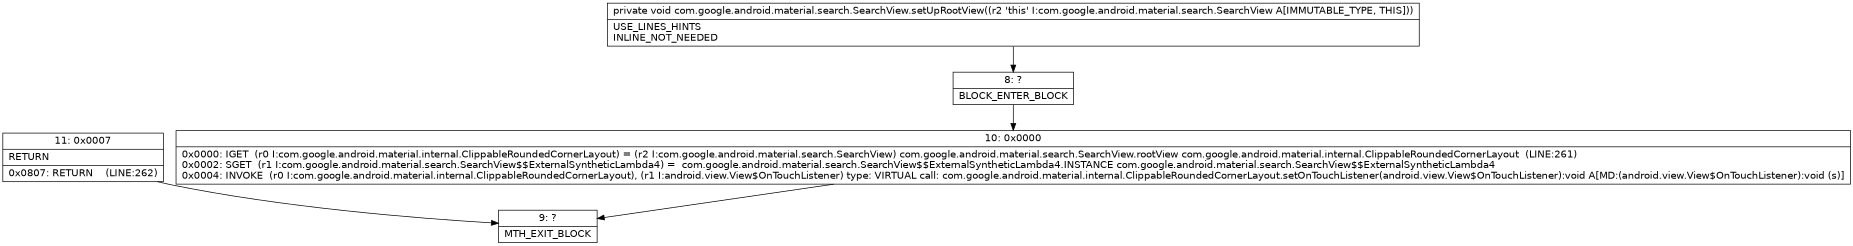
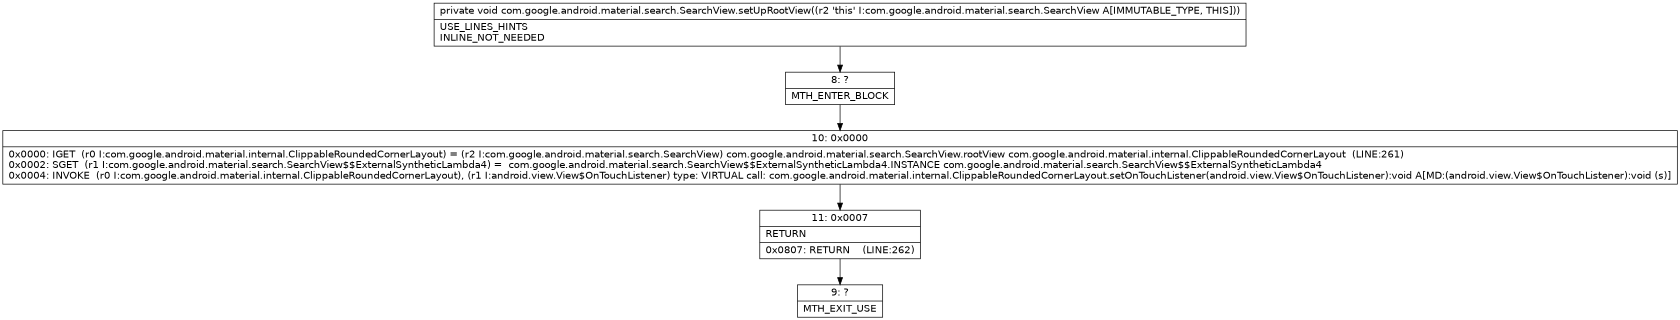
node "8: ?": text "BLOCK_ENTER_BLOCK" -> "MTH_ENTER_BLOCK"
edge "10: 0x0000" -> "9: ?": now "10: 0x0000" -> "11: 0x0007"
node "9: ?": text "MTH_EXIT_BLOCK" -> "MTH_EXIT_USE"
